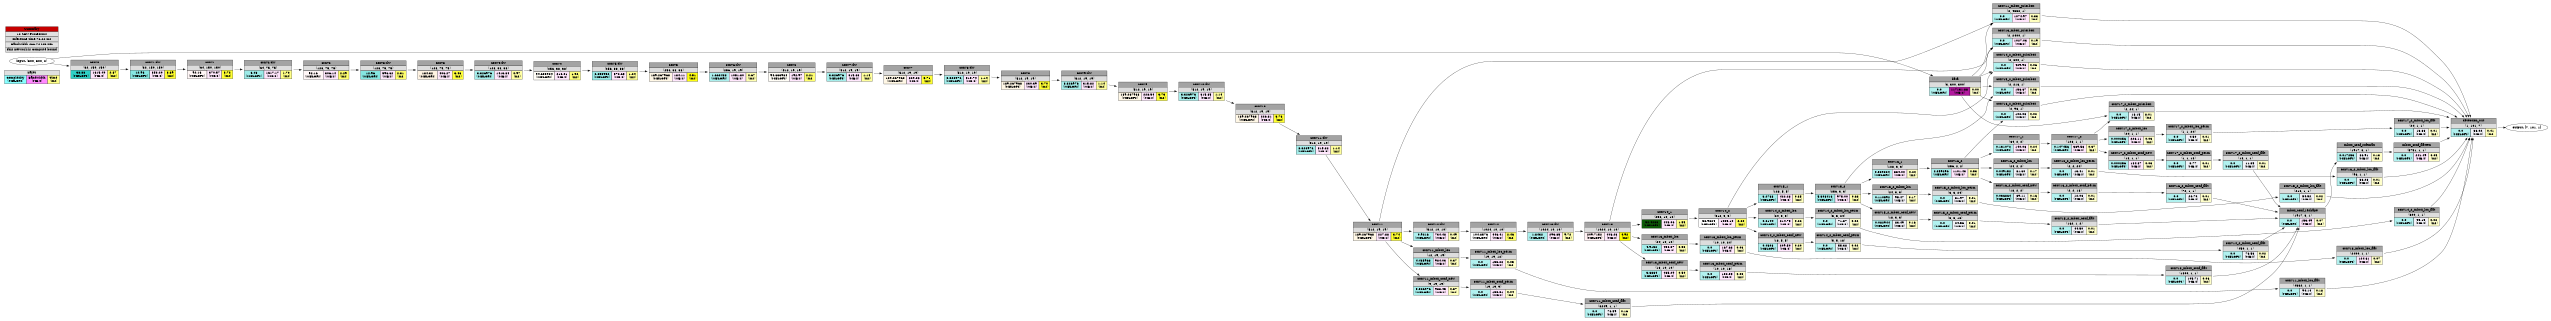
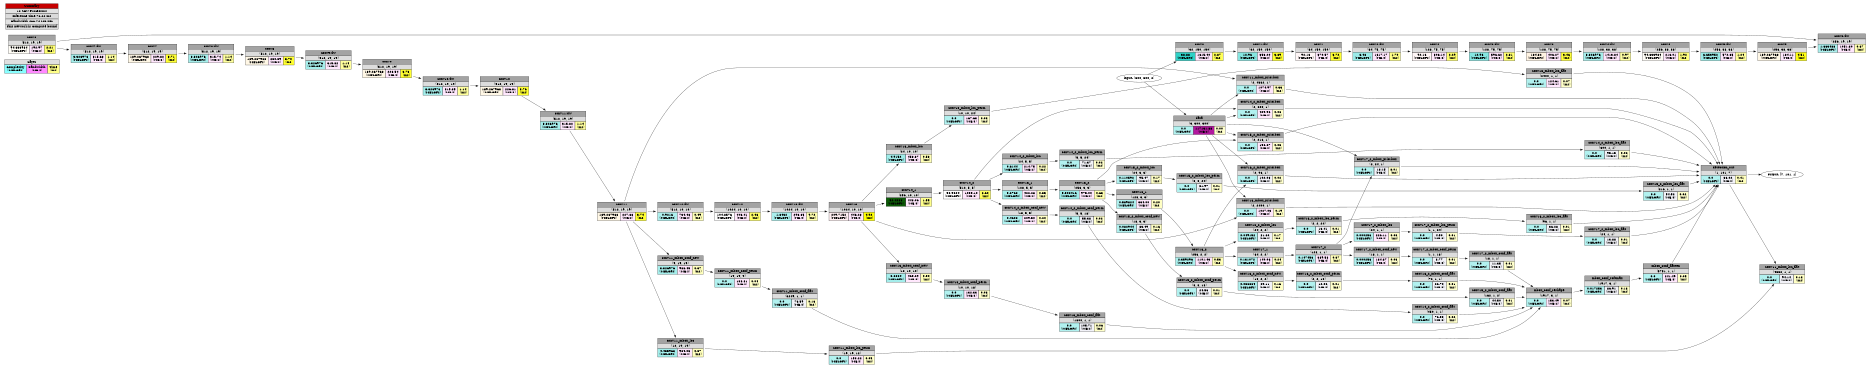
edge "conv6/dw" -> "conv6": reversed
edge "conv11_mbox_loc_flat" -> "detection_out": reversed
